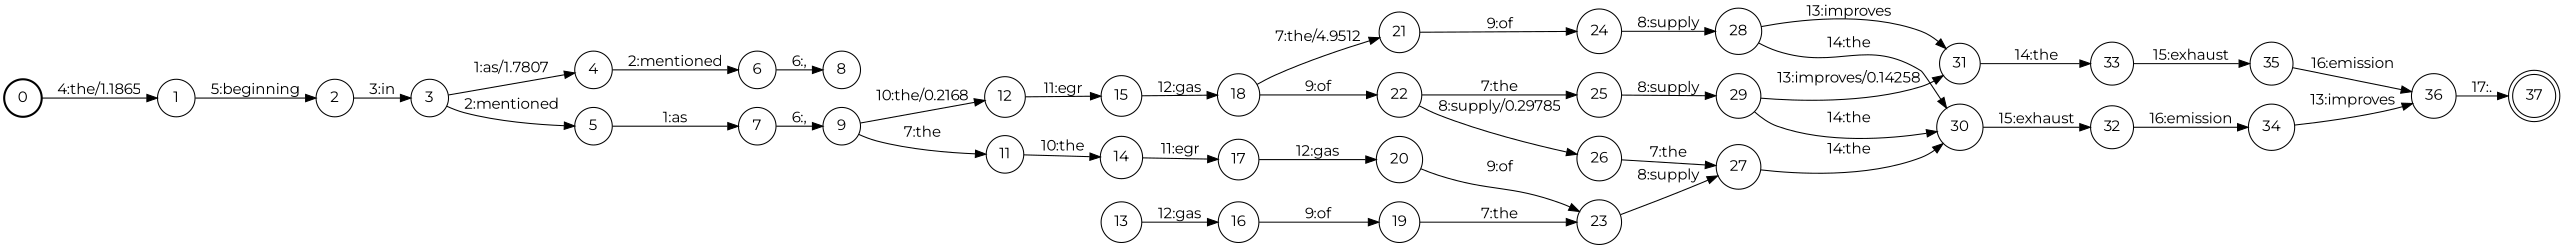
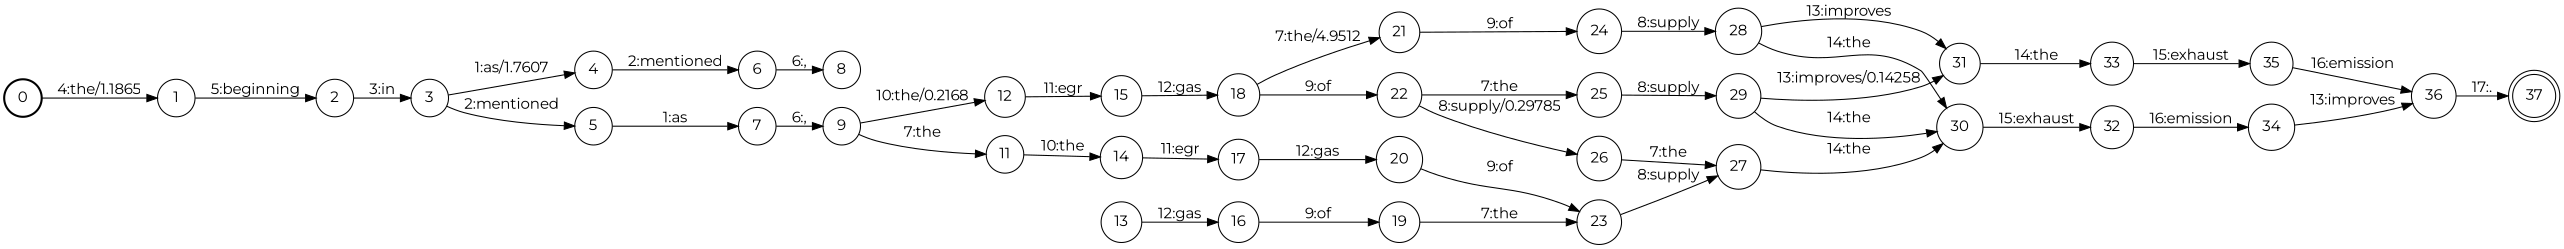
edge "3" -> "4": label "1:as/1.7807" -> "1:as/1.7607"
